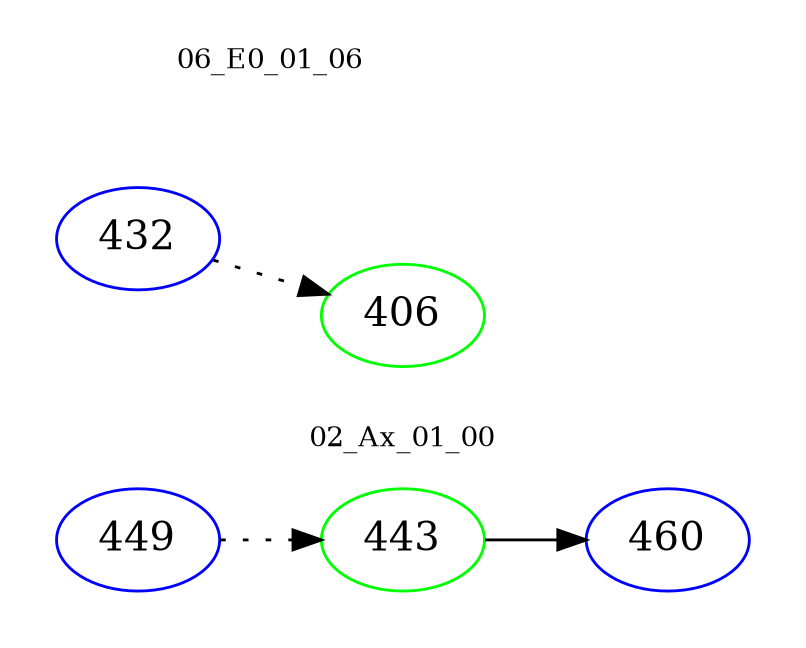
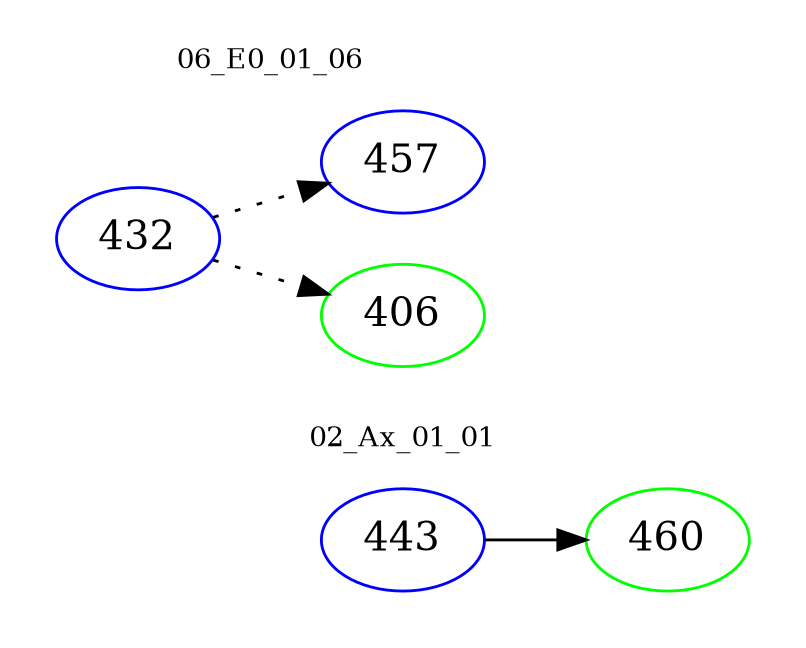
node "457": added
cluster "02_Ax_01_00": label "02_Ax_01_00" -> "02_Ax_01_01"
node "449": removed
node "443": color green -> blue
node "460": color blue -> green
